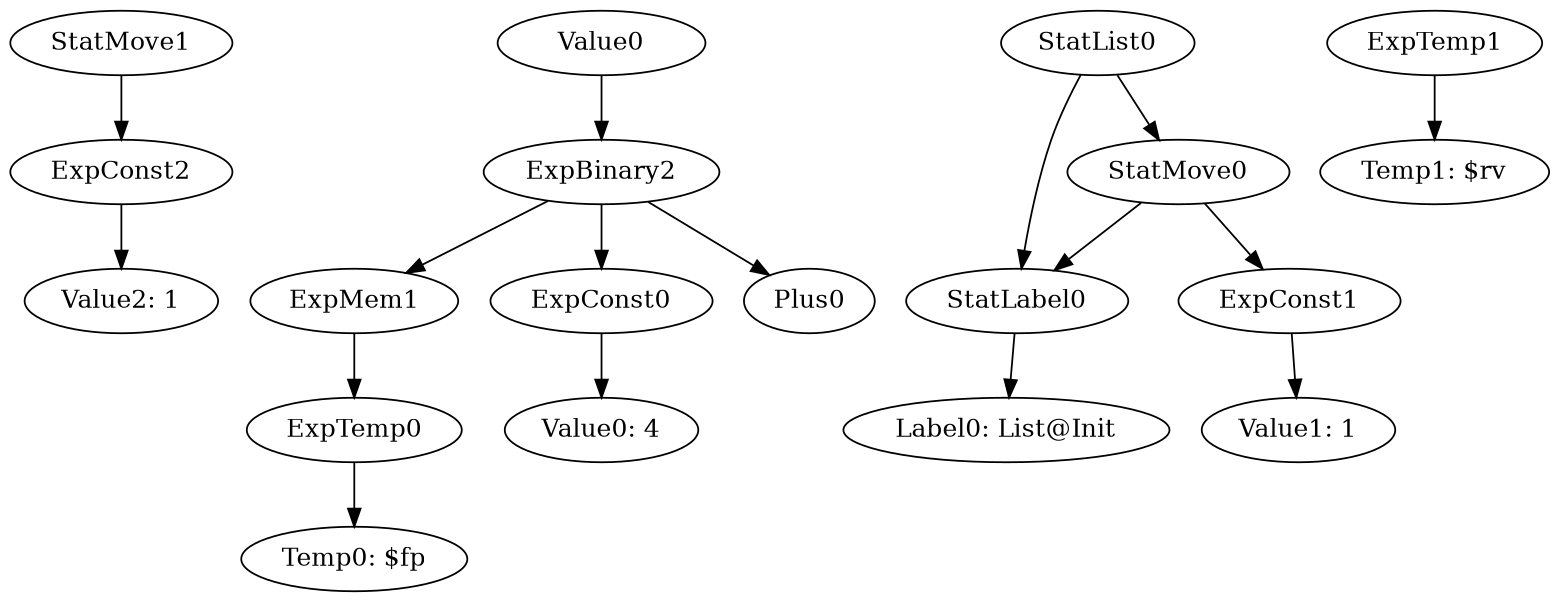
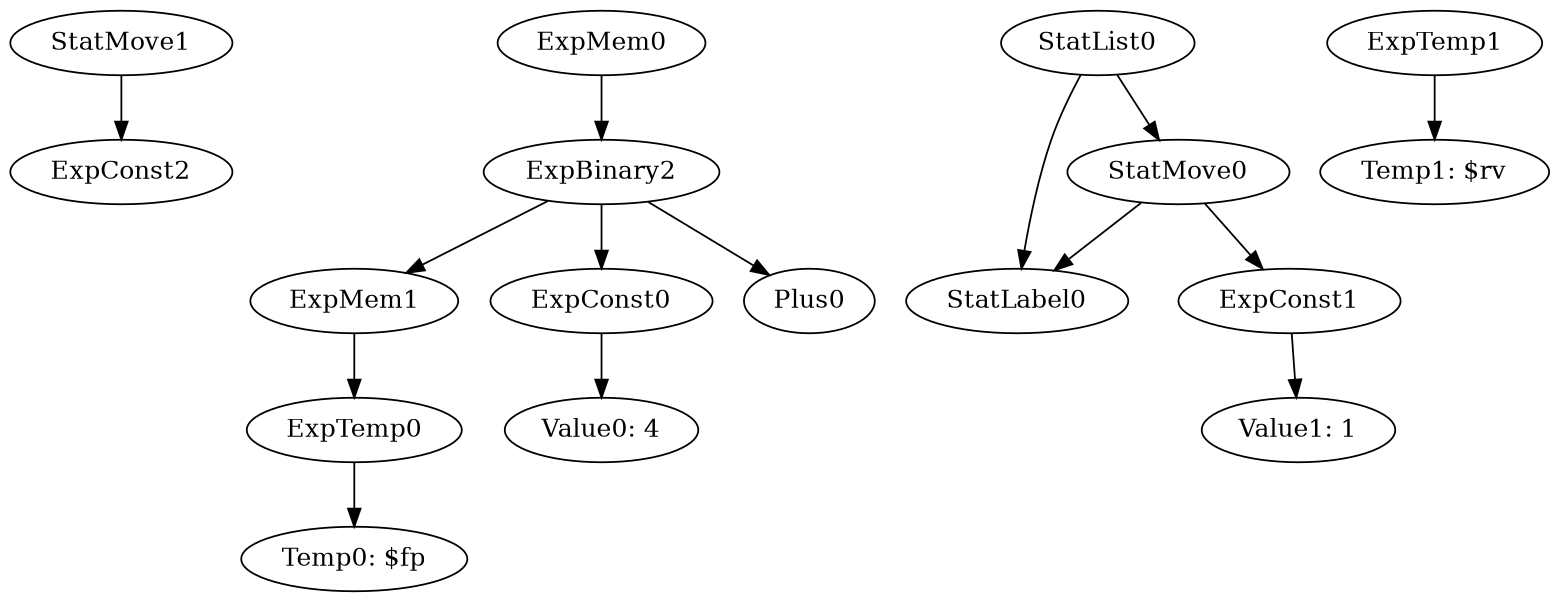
node "Value0": label "Value0" -> "ExpMem0"
node "Value2: 1": removed
node "Label0: List@Init": removed
